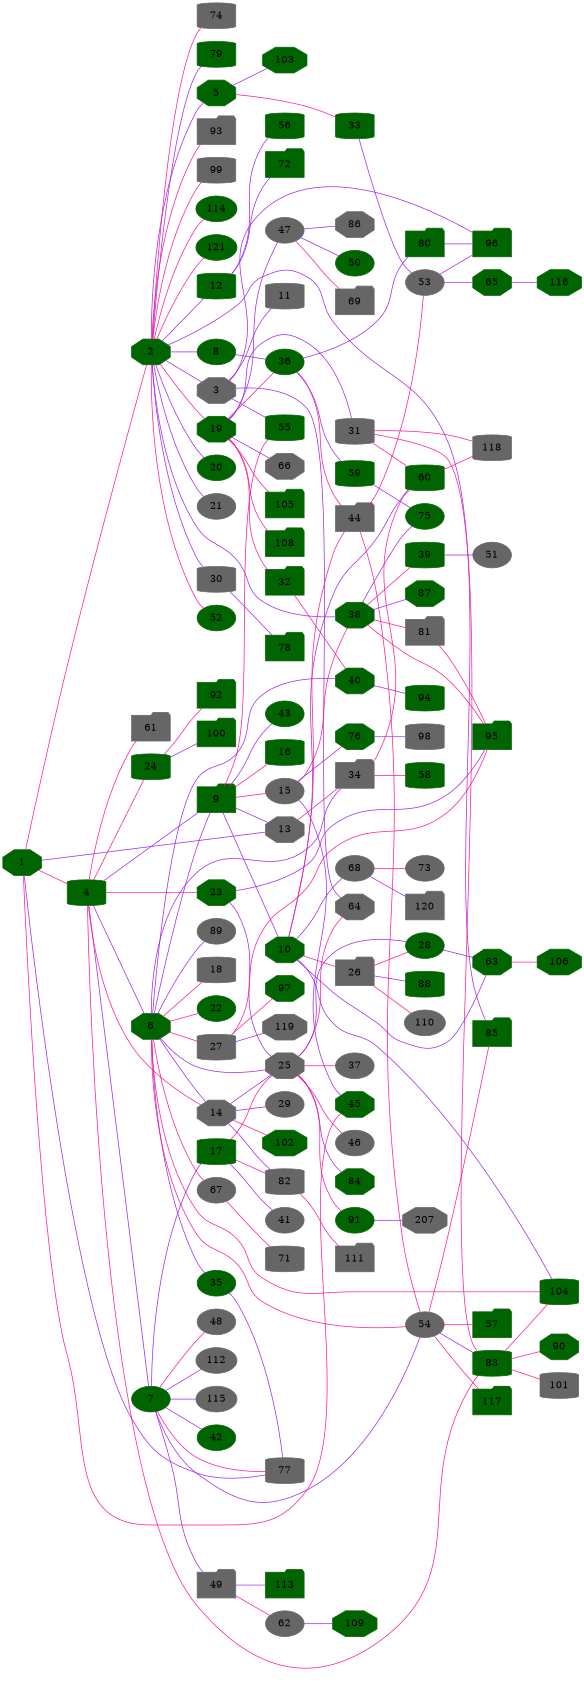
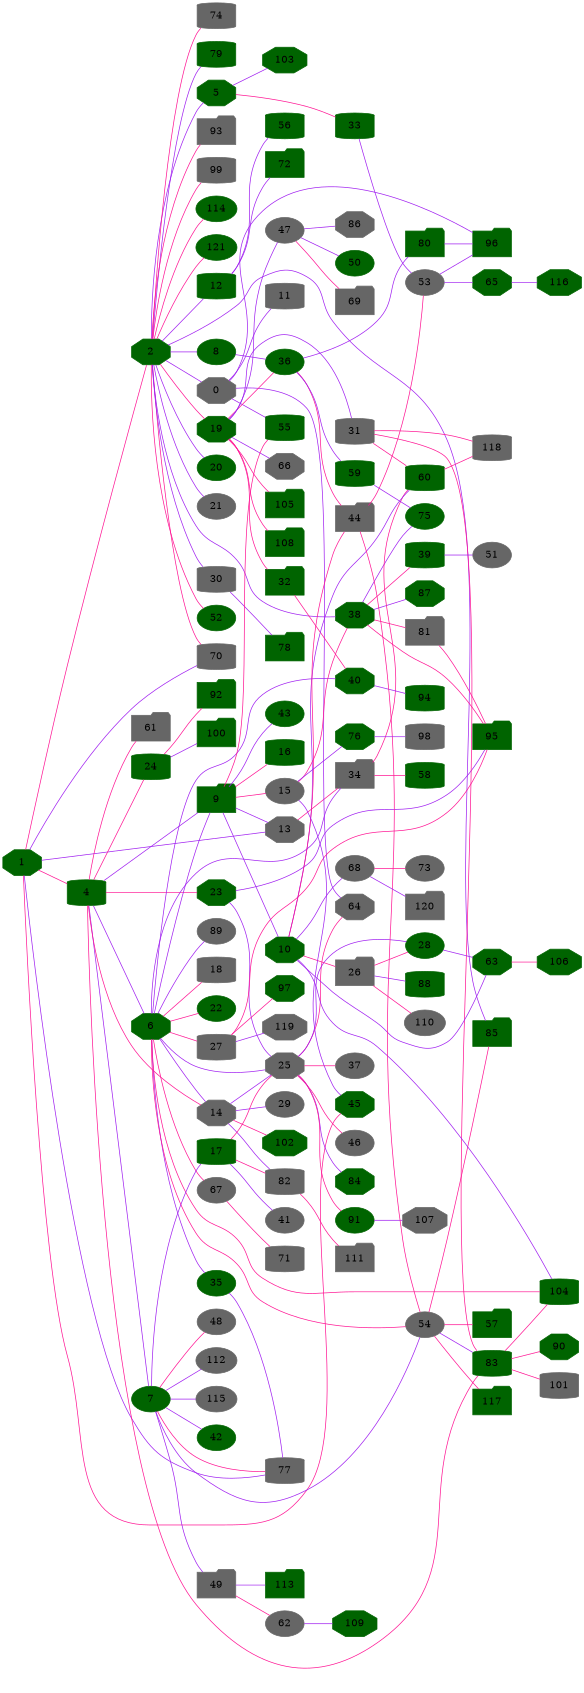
node "3": label "3" -> "0"
node "70": added
node "207": label "207" -> "107"
